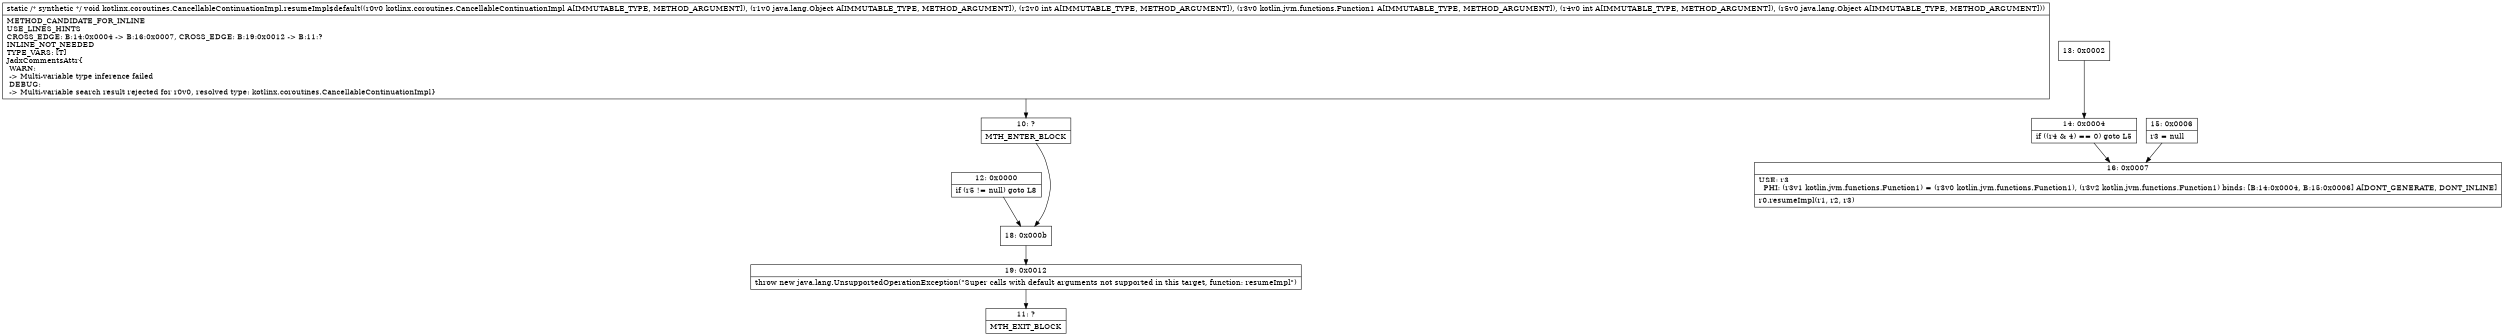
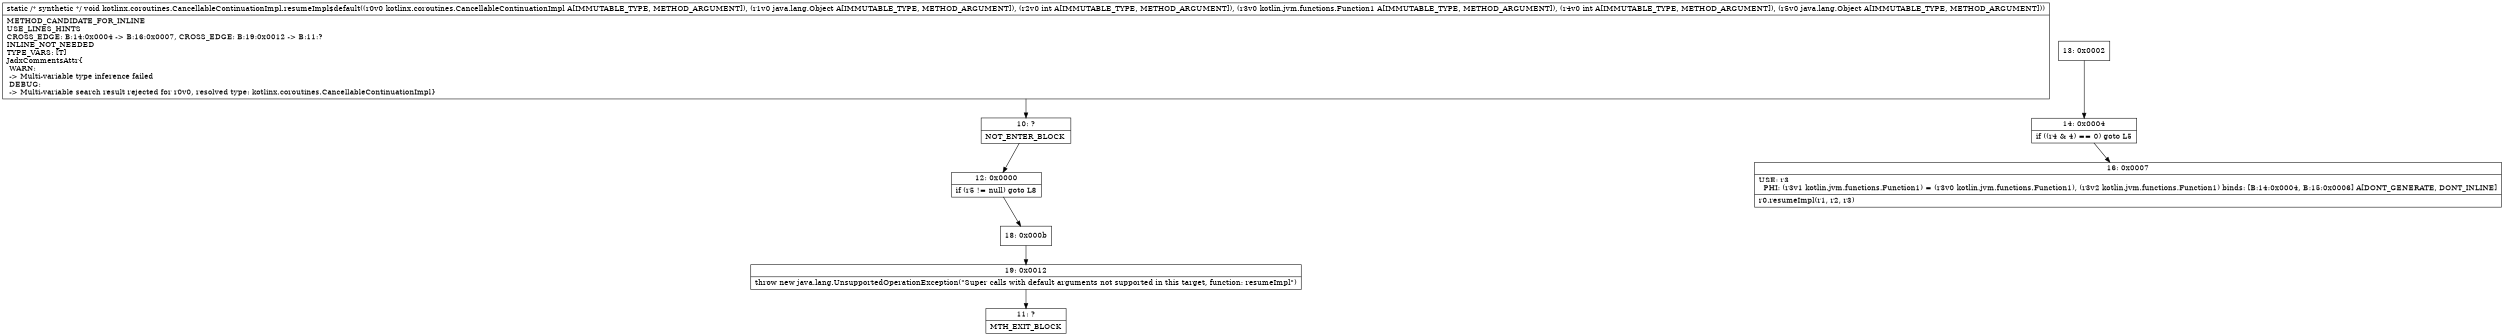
node "15: 0x0006": removed
node "10: ?": text "MTH_ENTER_BLOCK" -> "NOT_ENTER_BLOCK"
edge "10: ?" -> "18: 0x000b": now "10: ?" -> "12: 0x0000"
